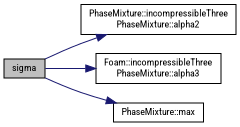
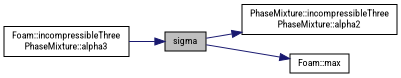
edge "sigma" -> "Foam::incompressibleThree PhaseMixture::alpha3": reversed
node "PhaseMixture::max": label "PhaseMixture::max" -> "Foam::max"
